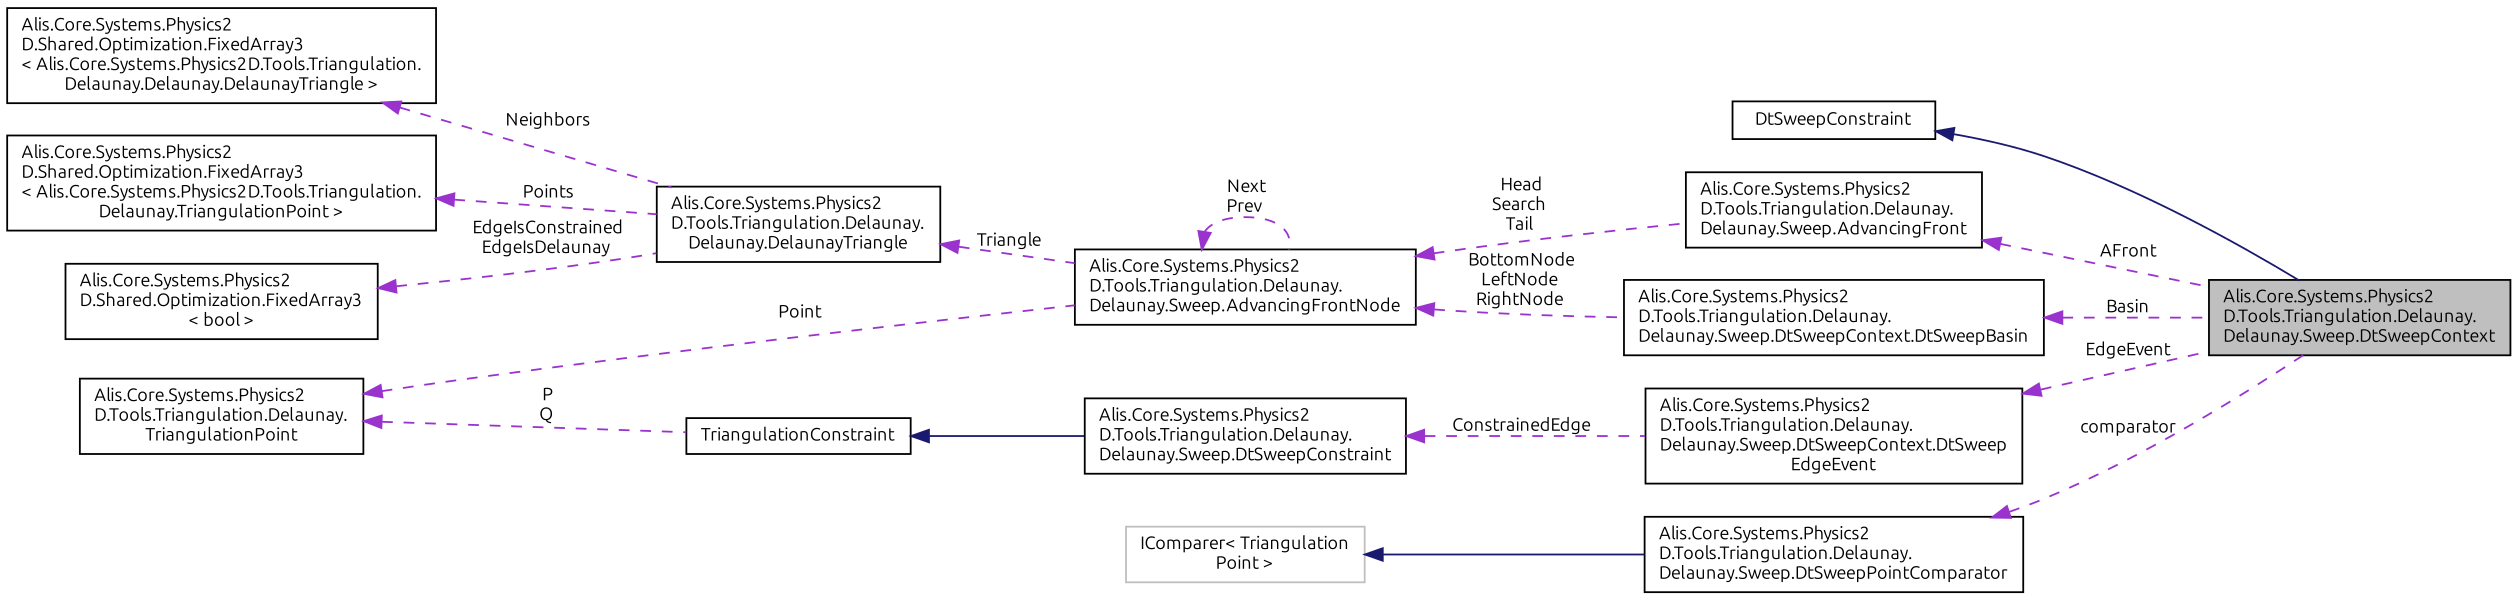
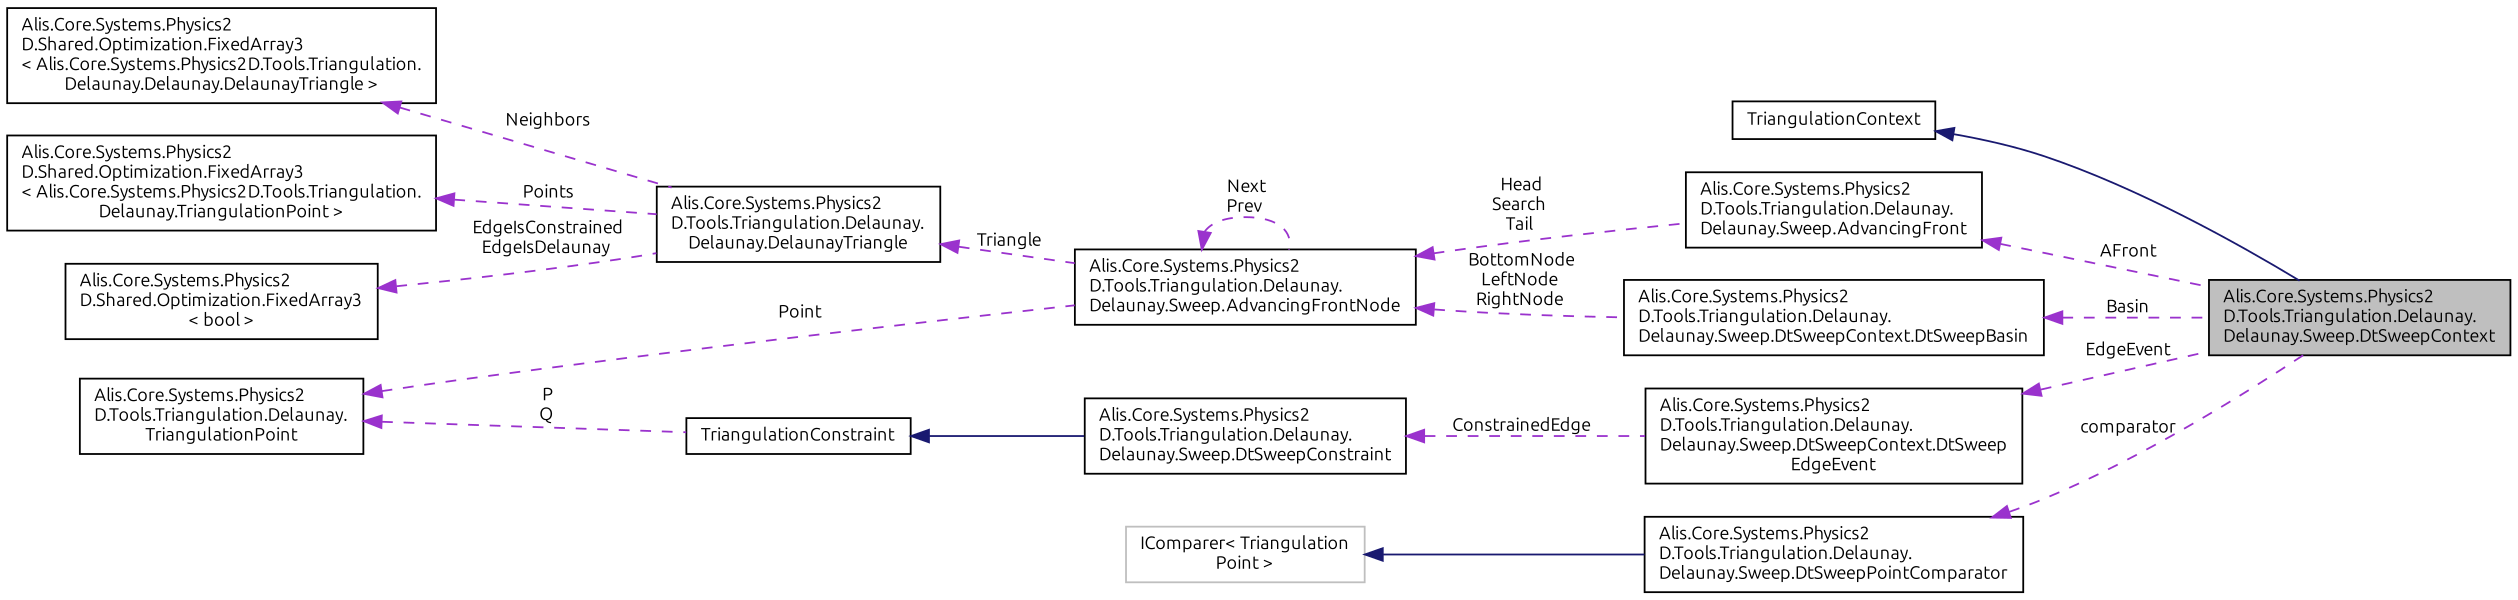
node "DtSweepConstraint": label "DtSweepConstraint" -> "TriangulationContext"
